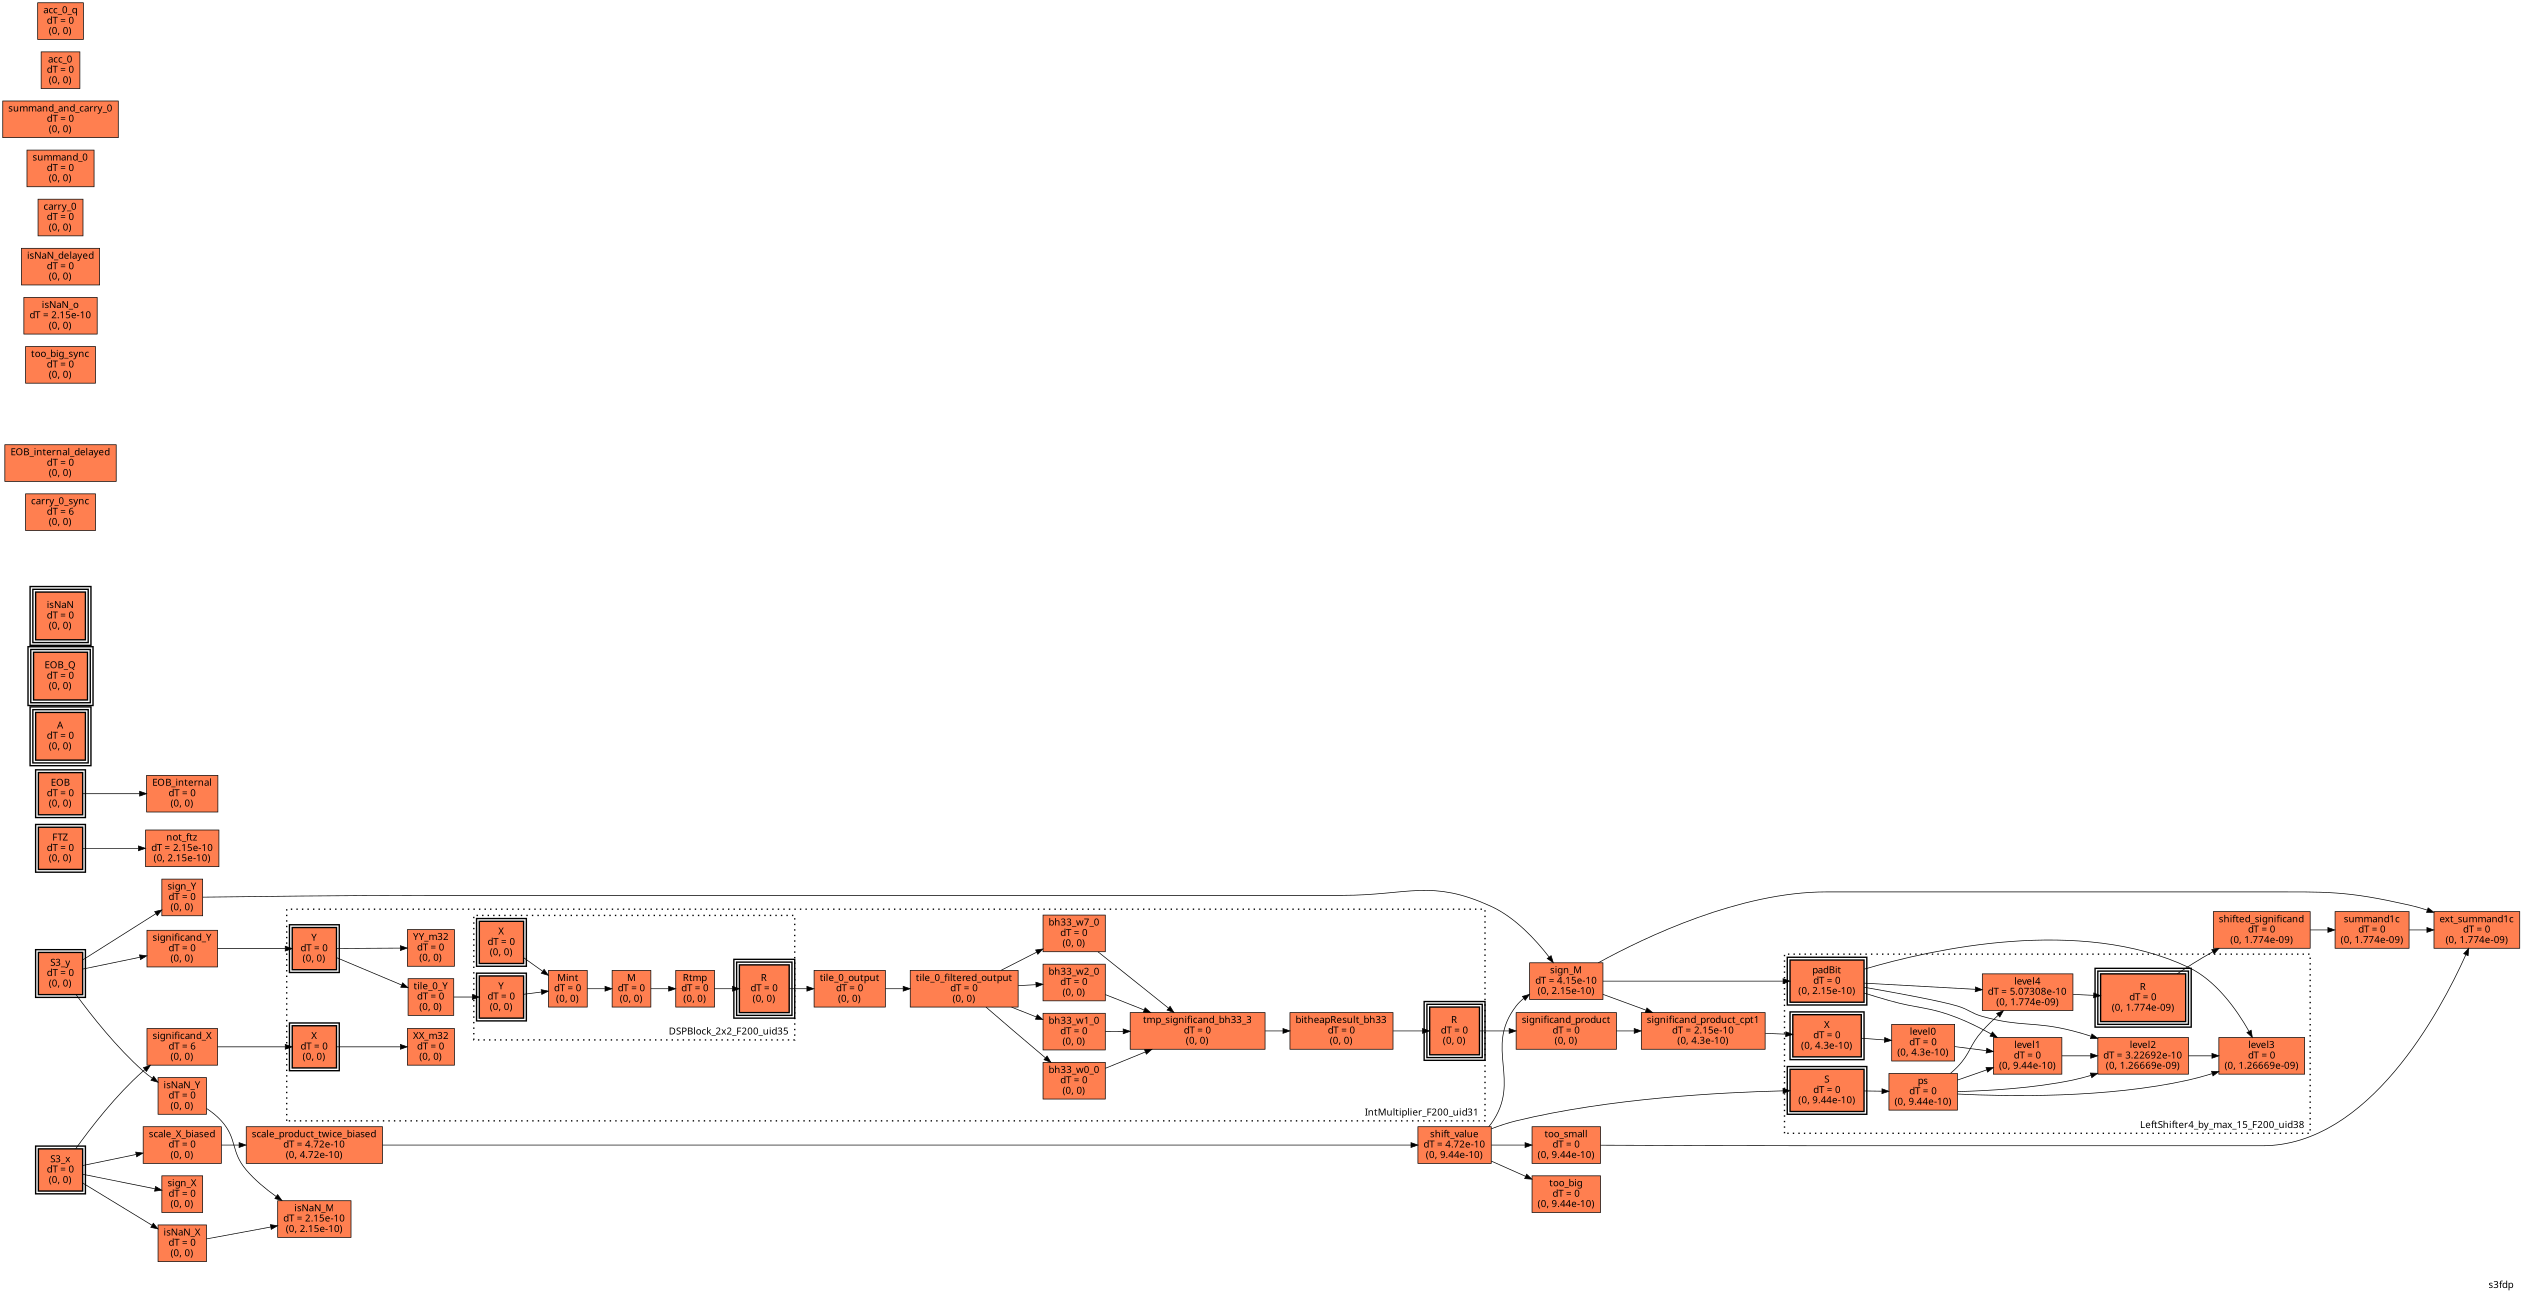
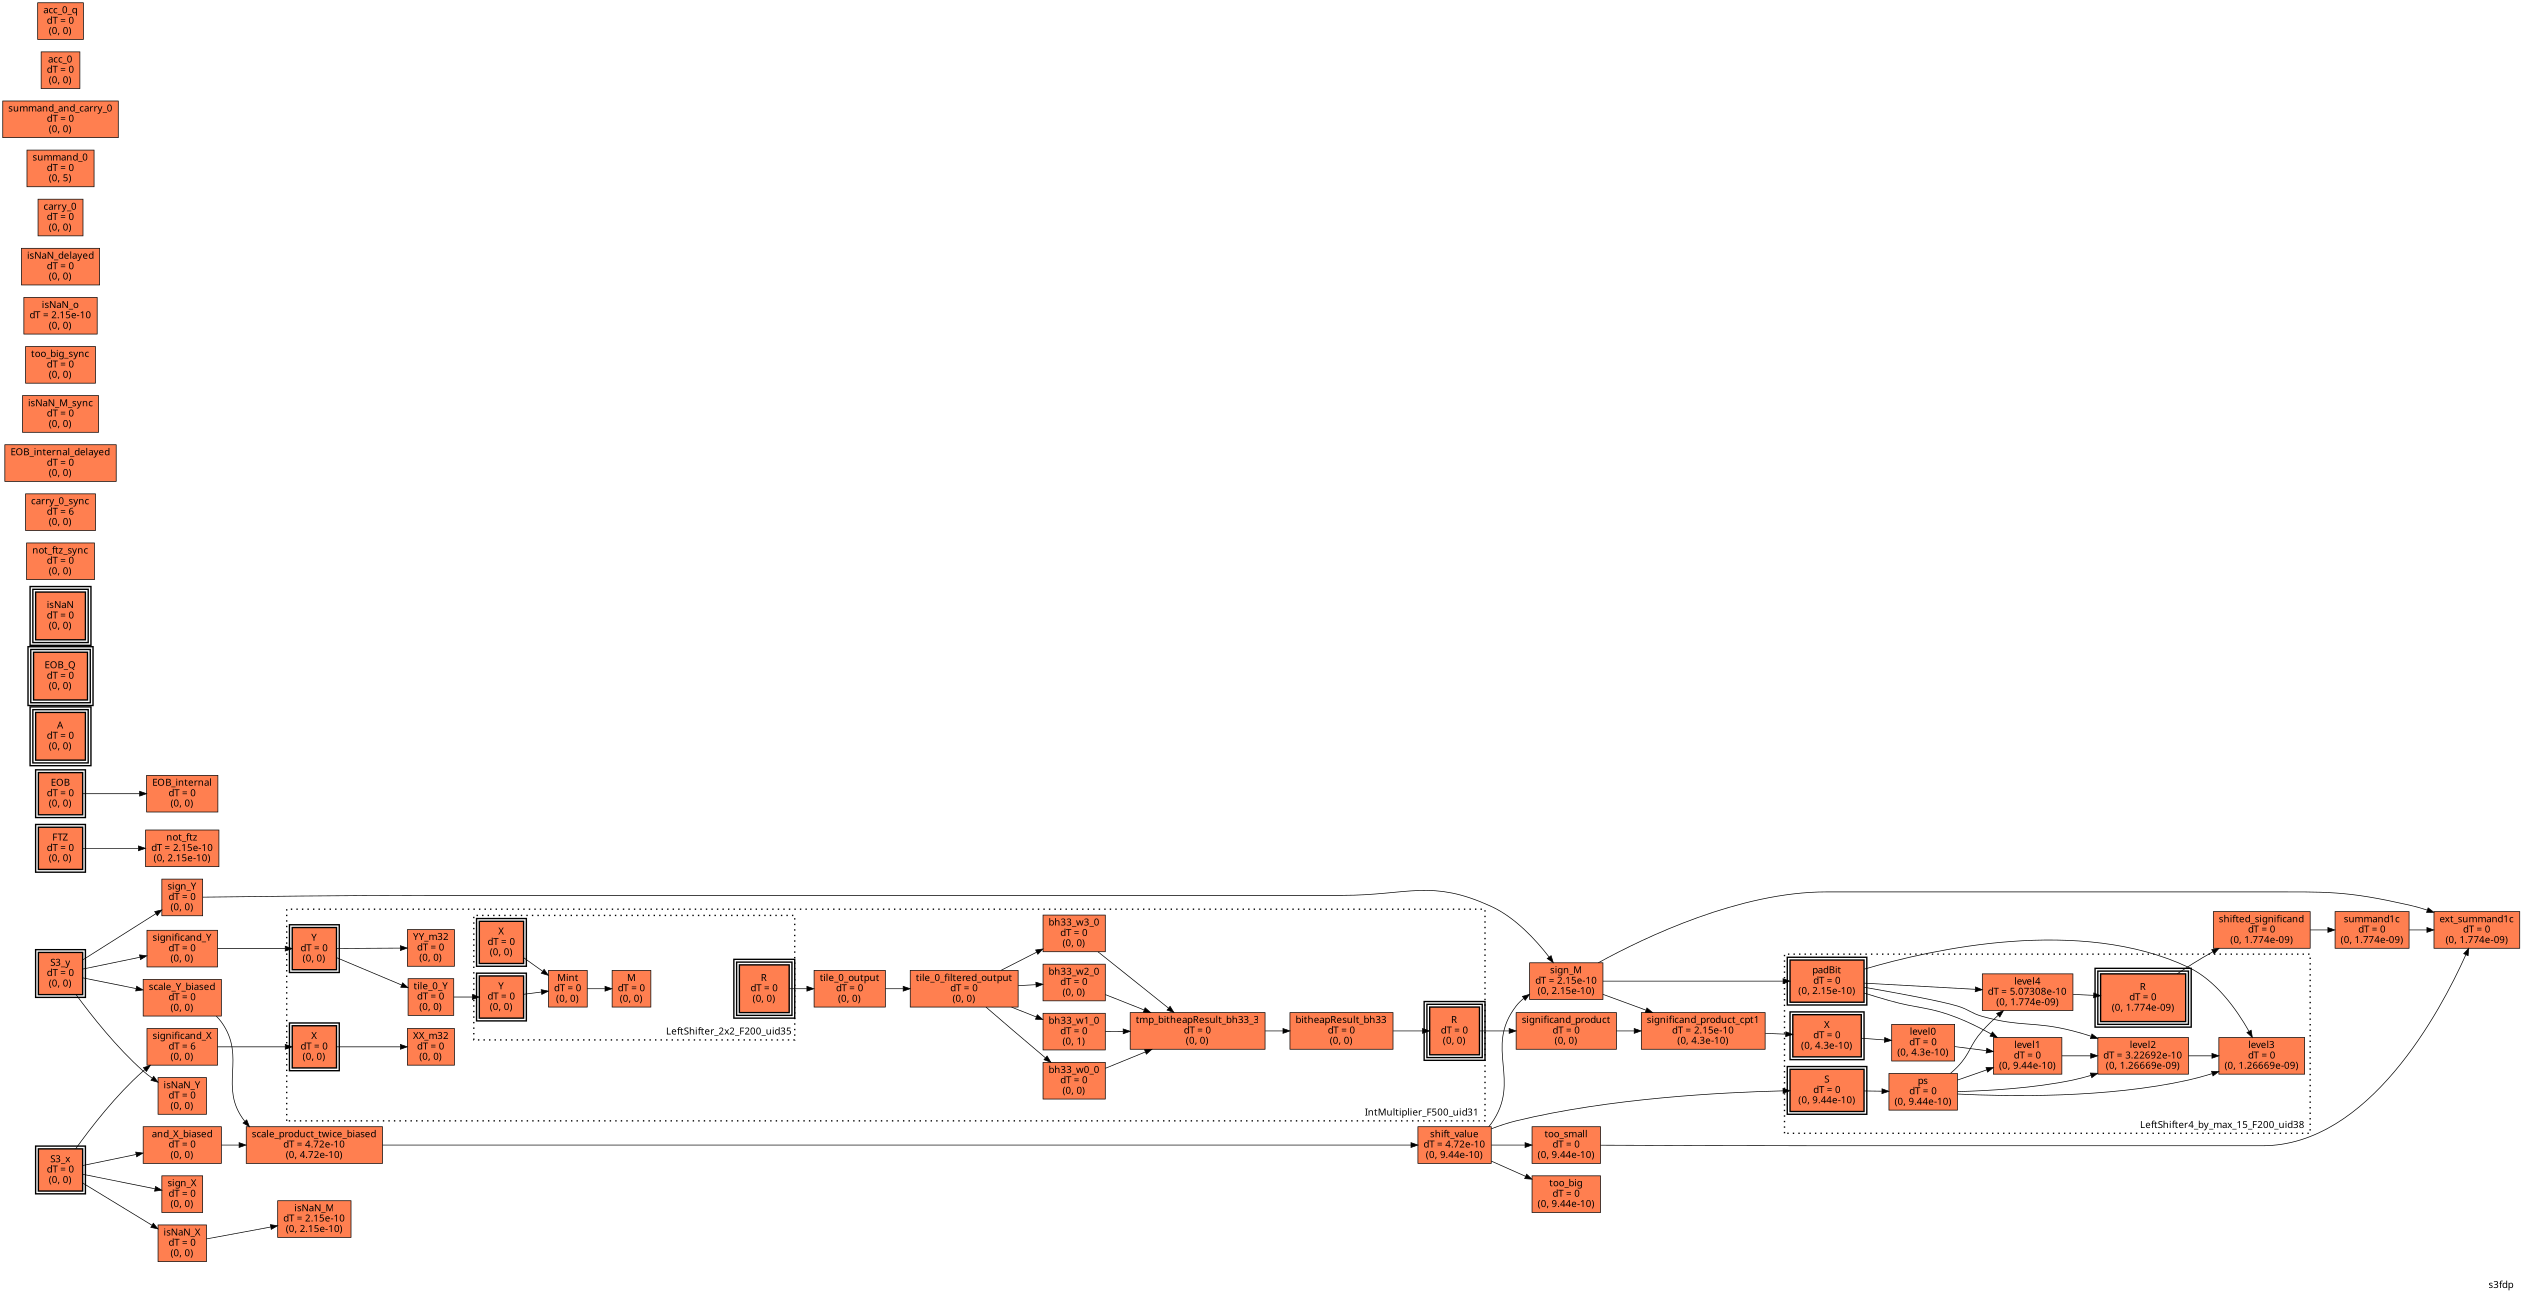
node "summand_0 dT = 0 (0, 0)": label "summand_0 dT = 0 (0, 0)" -> "summand_0 dT = 0 (0, 5)"
node "isNaN_M_sync dT = 0 (0, 0)": added
node "not_ftz_sync dT = 0 (0, 0)": added
node "bh33_w7_0 dT = 0 (0, 0)": label "bh33_w7_0 dT = 0 (0, 0)" -> "bh33_w3_0 dT = 0 (0, 0)"
node "sign_M dT = 4.15e-10 (0, 2.15e-10)": label "sign_M dT = 4.15e-10 (0, 2.15e-10)" -> "sign_M dT = 2.15e-10 (0, 2.15e-10)"
node "Rtmp dT = 0 (0, 0)": removed
node "scale_Y_biased dT = 0 (0, 0)": added
node "tmp_significand_bh33_3 dT = 0 (0, 0)": label "tmp_significand_bh33_3 dT = 0 (0, 0)" -> "tmp_bitheapResult_bh33_3 dT = 0 (0, 0)"
cluster "DSPBlock_2x2_F200_uid35": label "DSPBlock_2x2_F200_uid35" -> "LeftShifter_2x2_F200_uid35"
node "bh33_w1_0 dT = 0 (0, 0)": label "bh33_w1_0 dT = 0 (0, 0)" -> "bh33_w1_0 dT = 0 (0, 1)"
cluster "IntMultiplier_F200_uid31": label "IntMultiplier_F200_uid31" -> "IntMultiplier_F500_uid31"
node "scale_X_biased dT = 0 (0, 0)": label "scale_X_biased dT = 0 (0, 0)" -> "and_X_biased dT = 0 (0, 0)"
edge "isNaN_Y dT = 0 (0, 0)" -> "isNaN_M dT = 2.15e-10 (0, 2.15e-10)": removed
